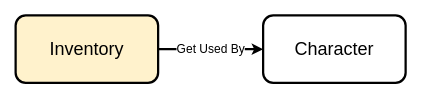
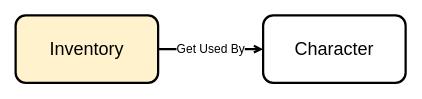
edge "Inventory" -> "Character": arrowhead classic -> open
